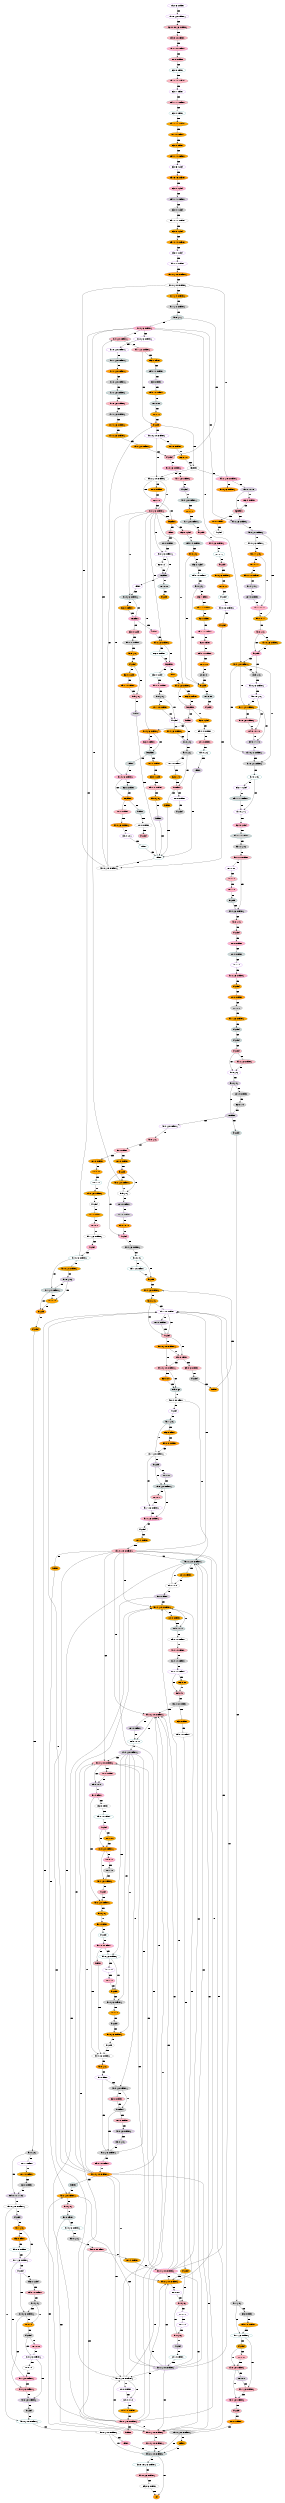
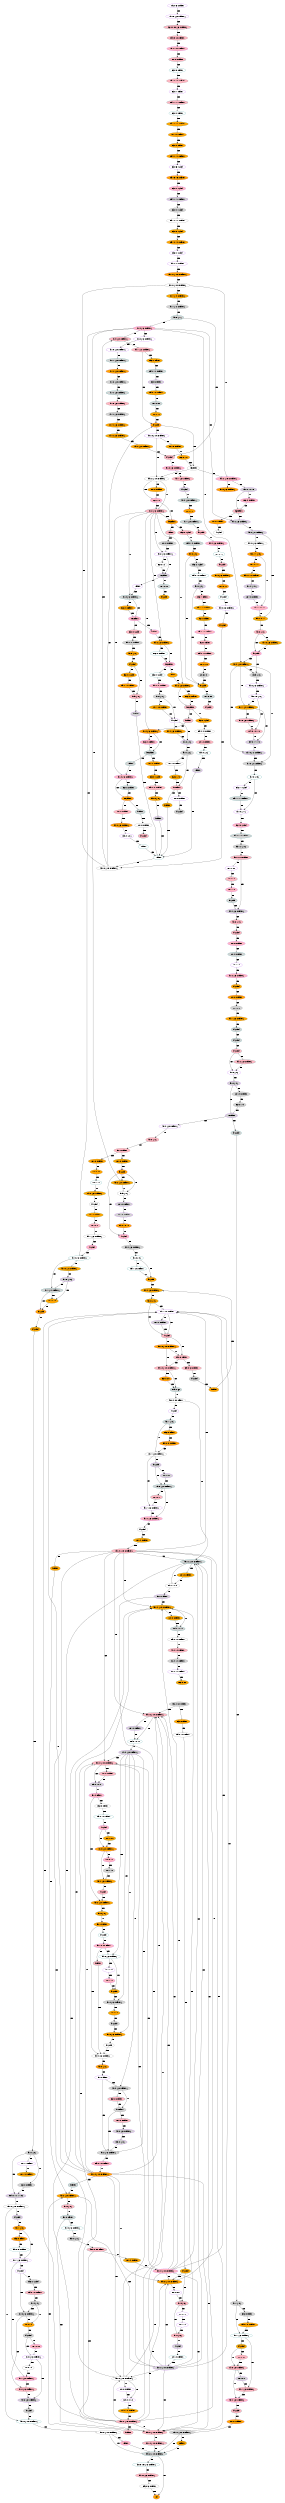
node "cset w8 , le": removed
edge "mov w12 , # address" -> "cmp w9 , # address": now "ldr w9 , [ x0 ]" -> "cmp w9 , # address"
